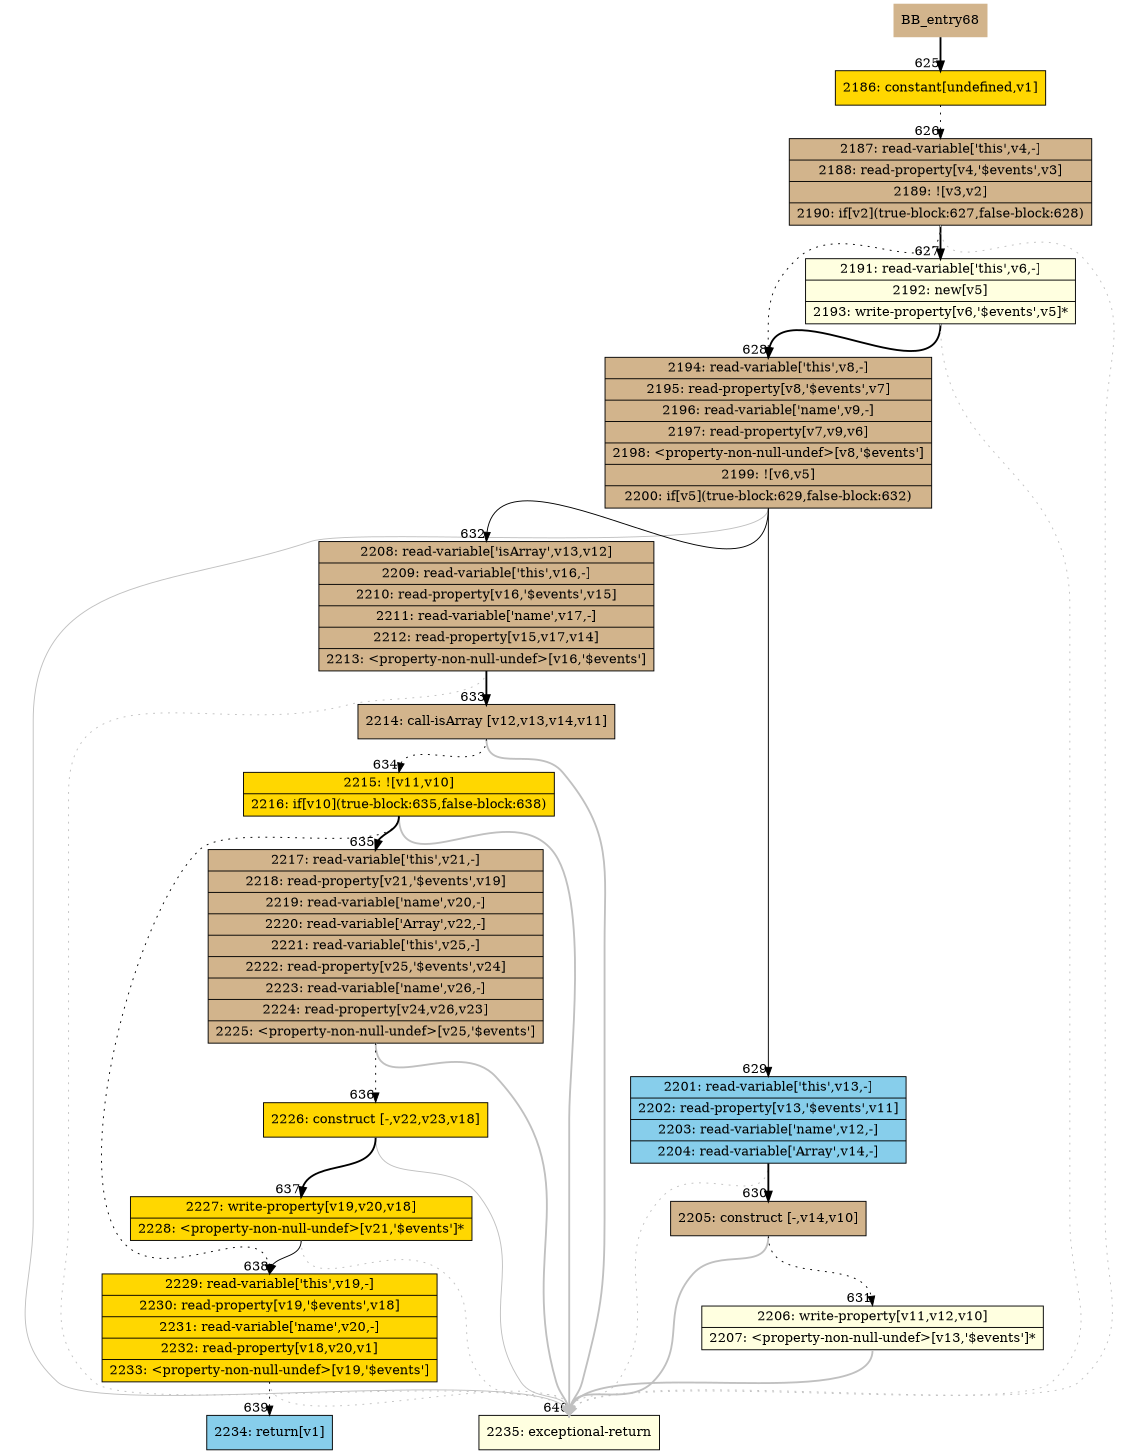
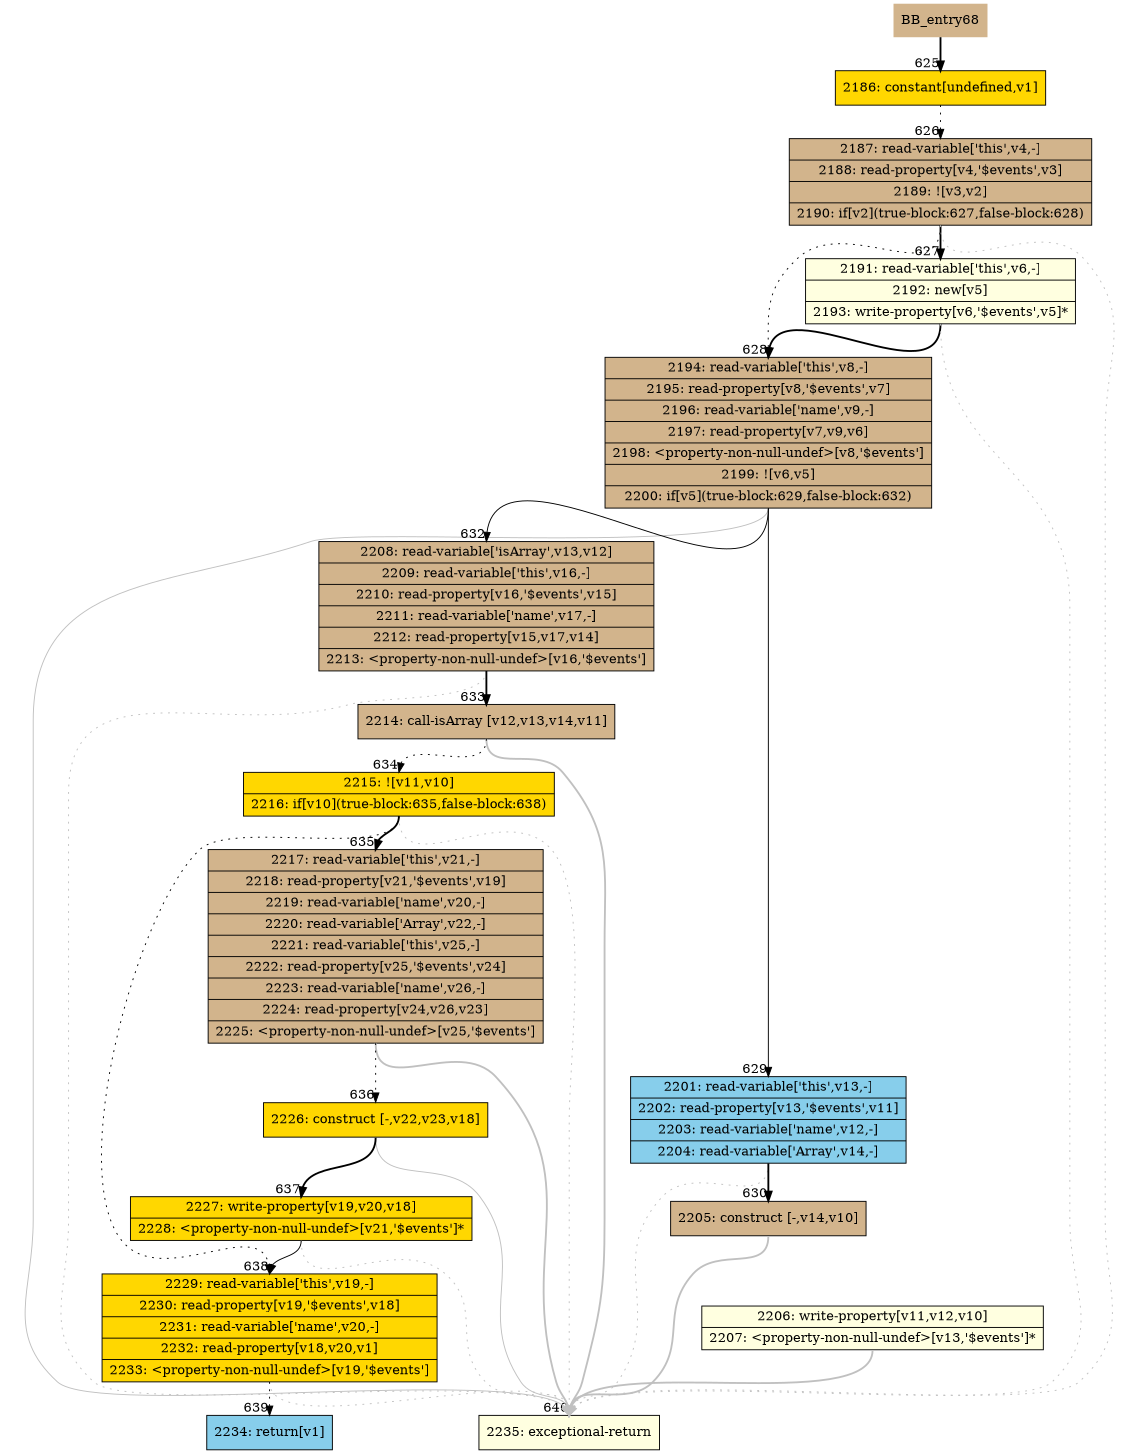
edge "2215: ![v11,v10]" -> "2235: exceptional-return": style bold -> dotted
edge "2205: construct [-,v14,v10]" -> "2206: write-property[v11,v12,v10]": removed
